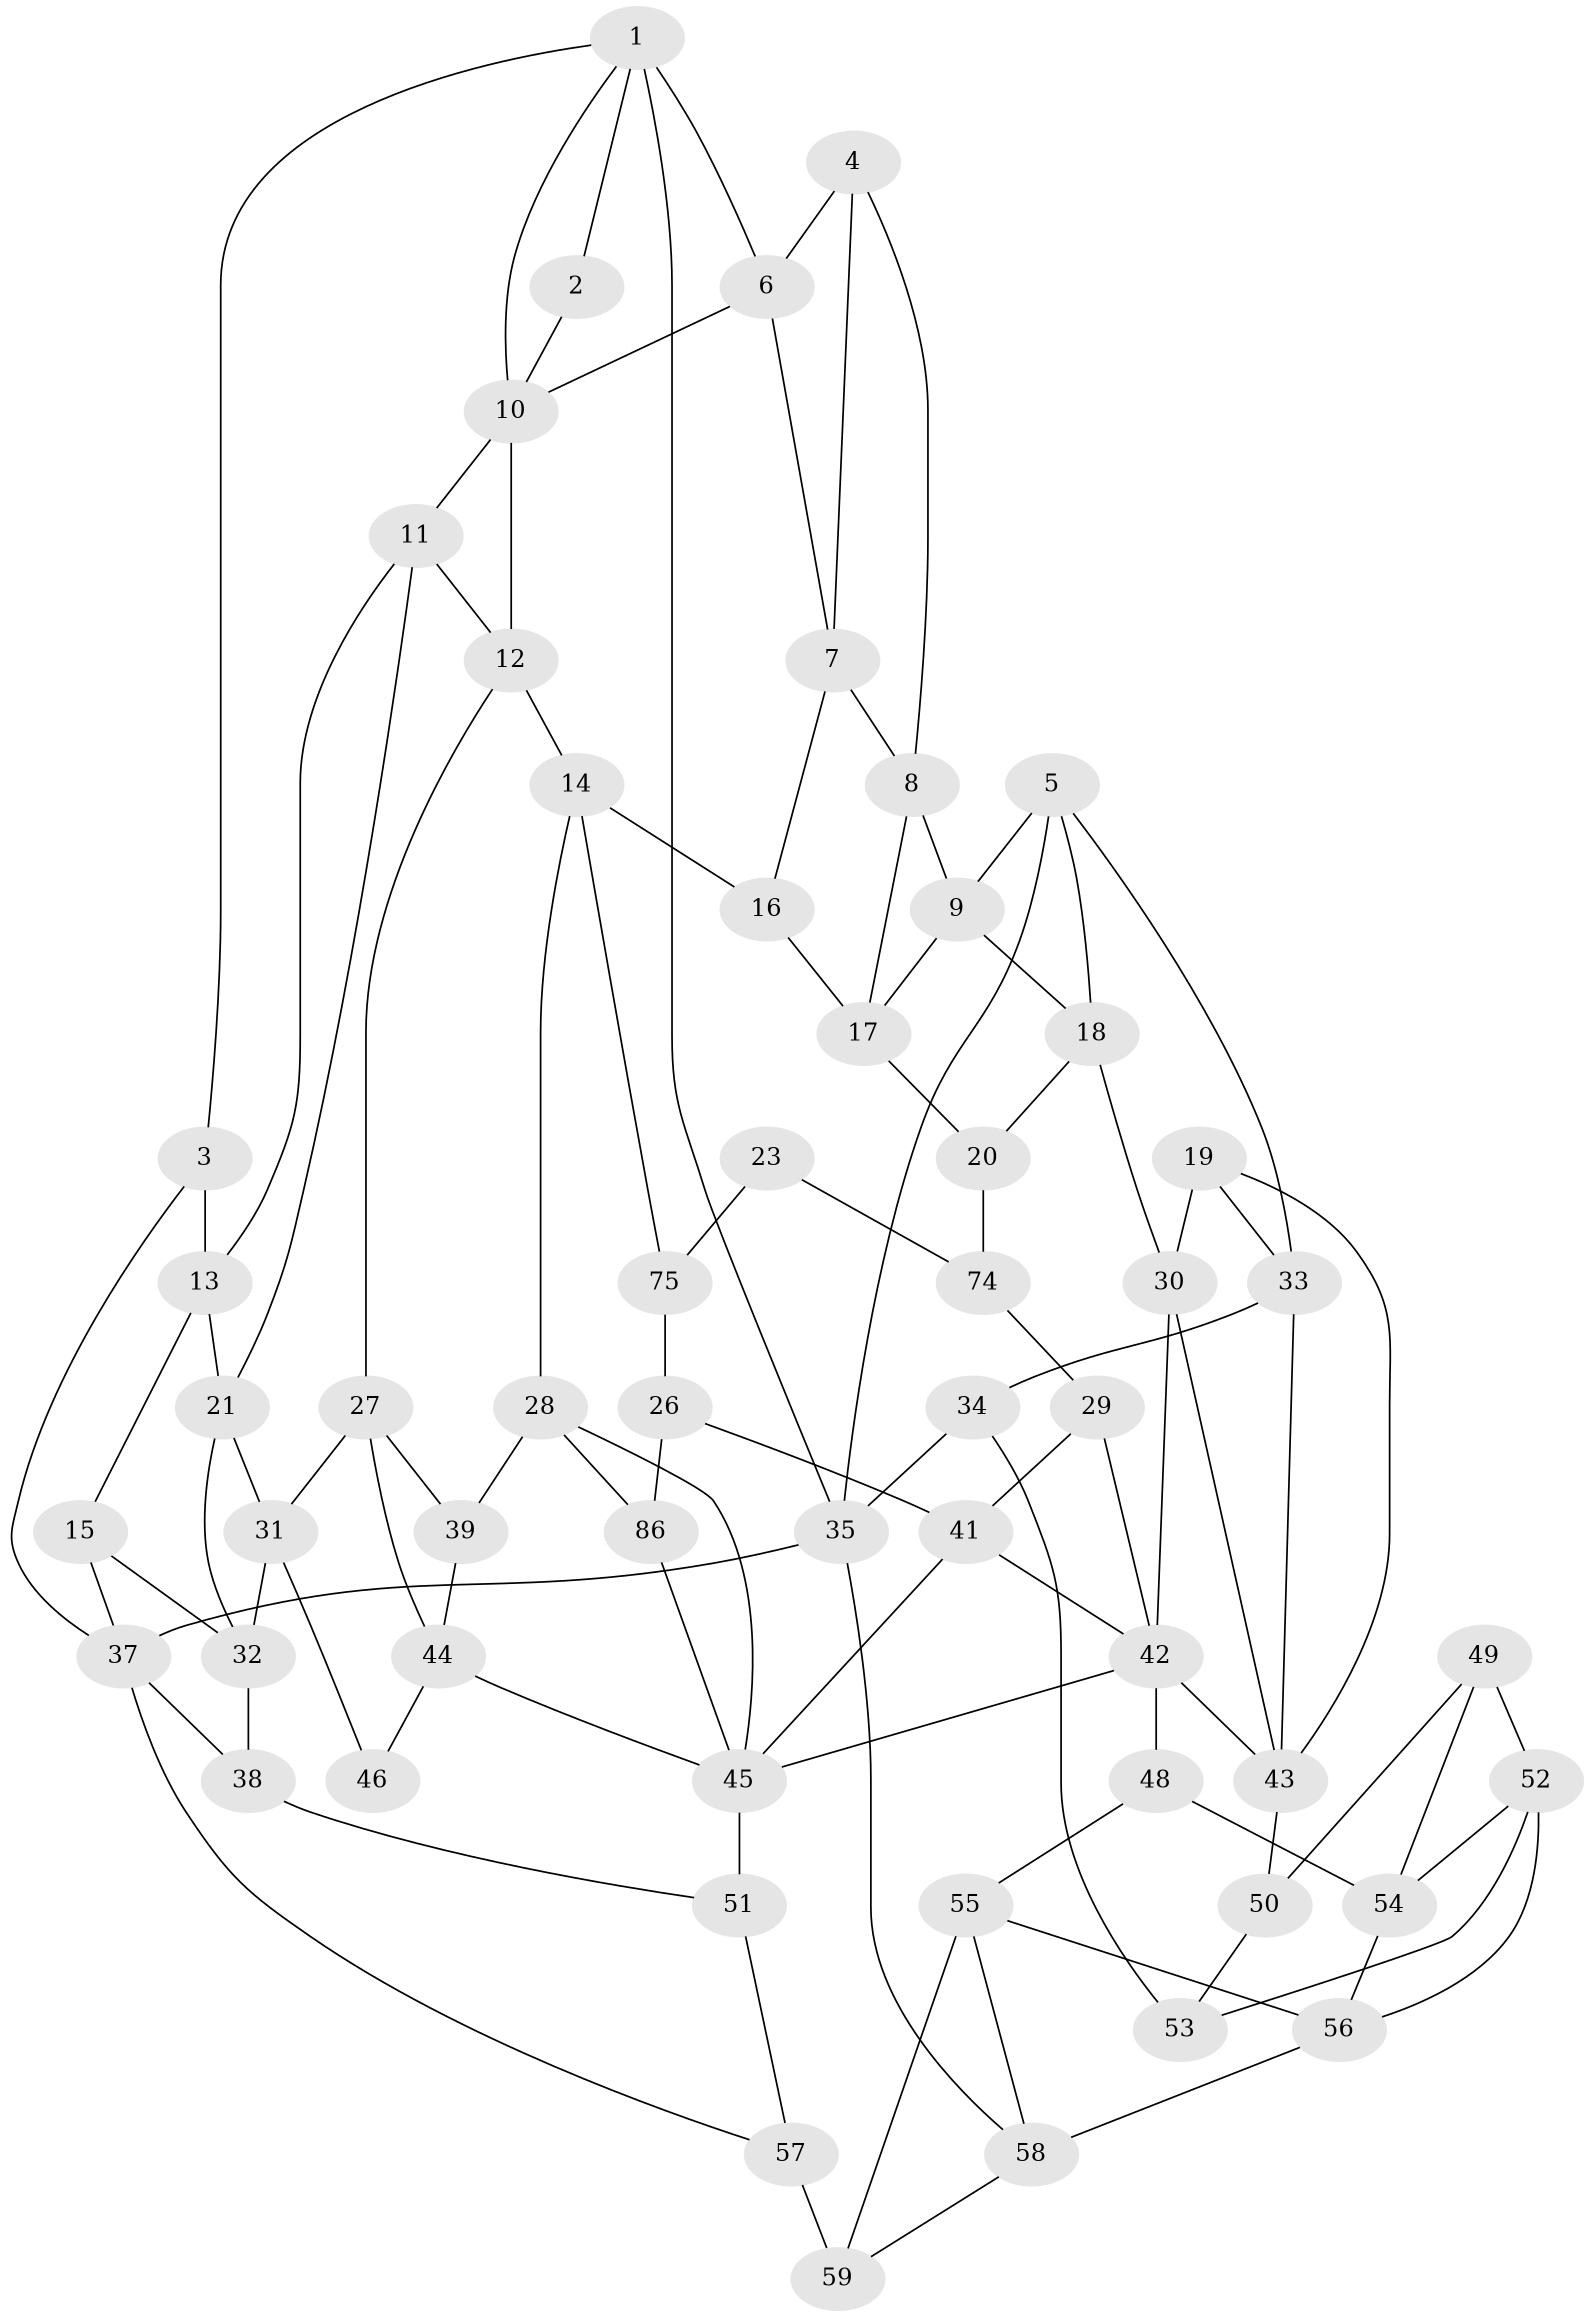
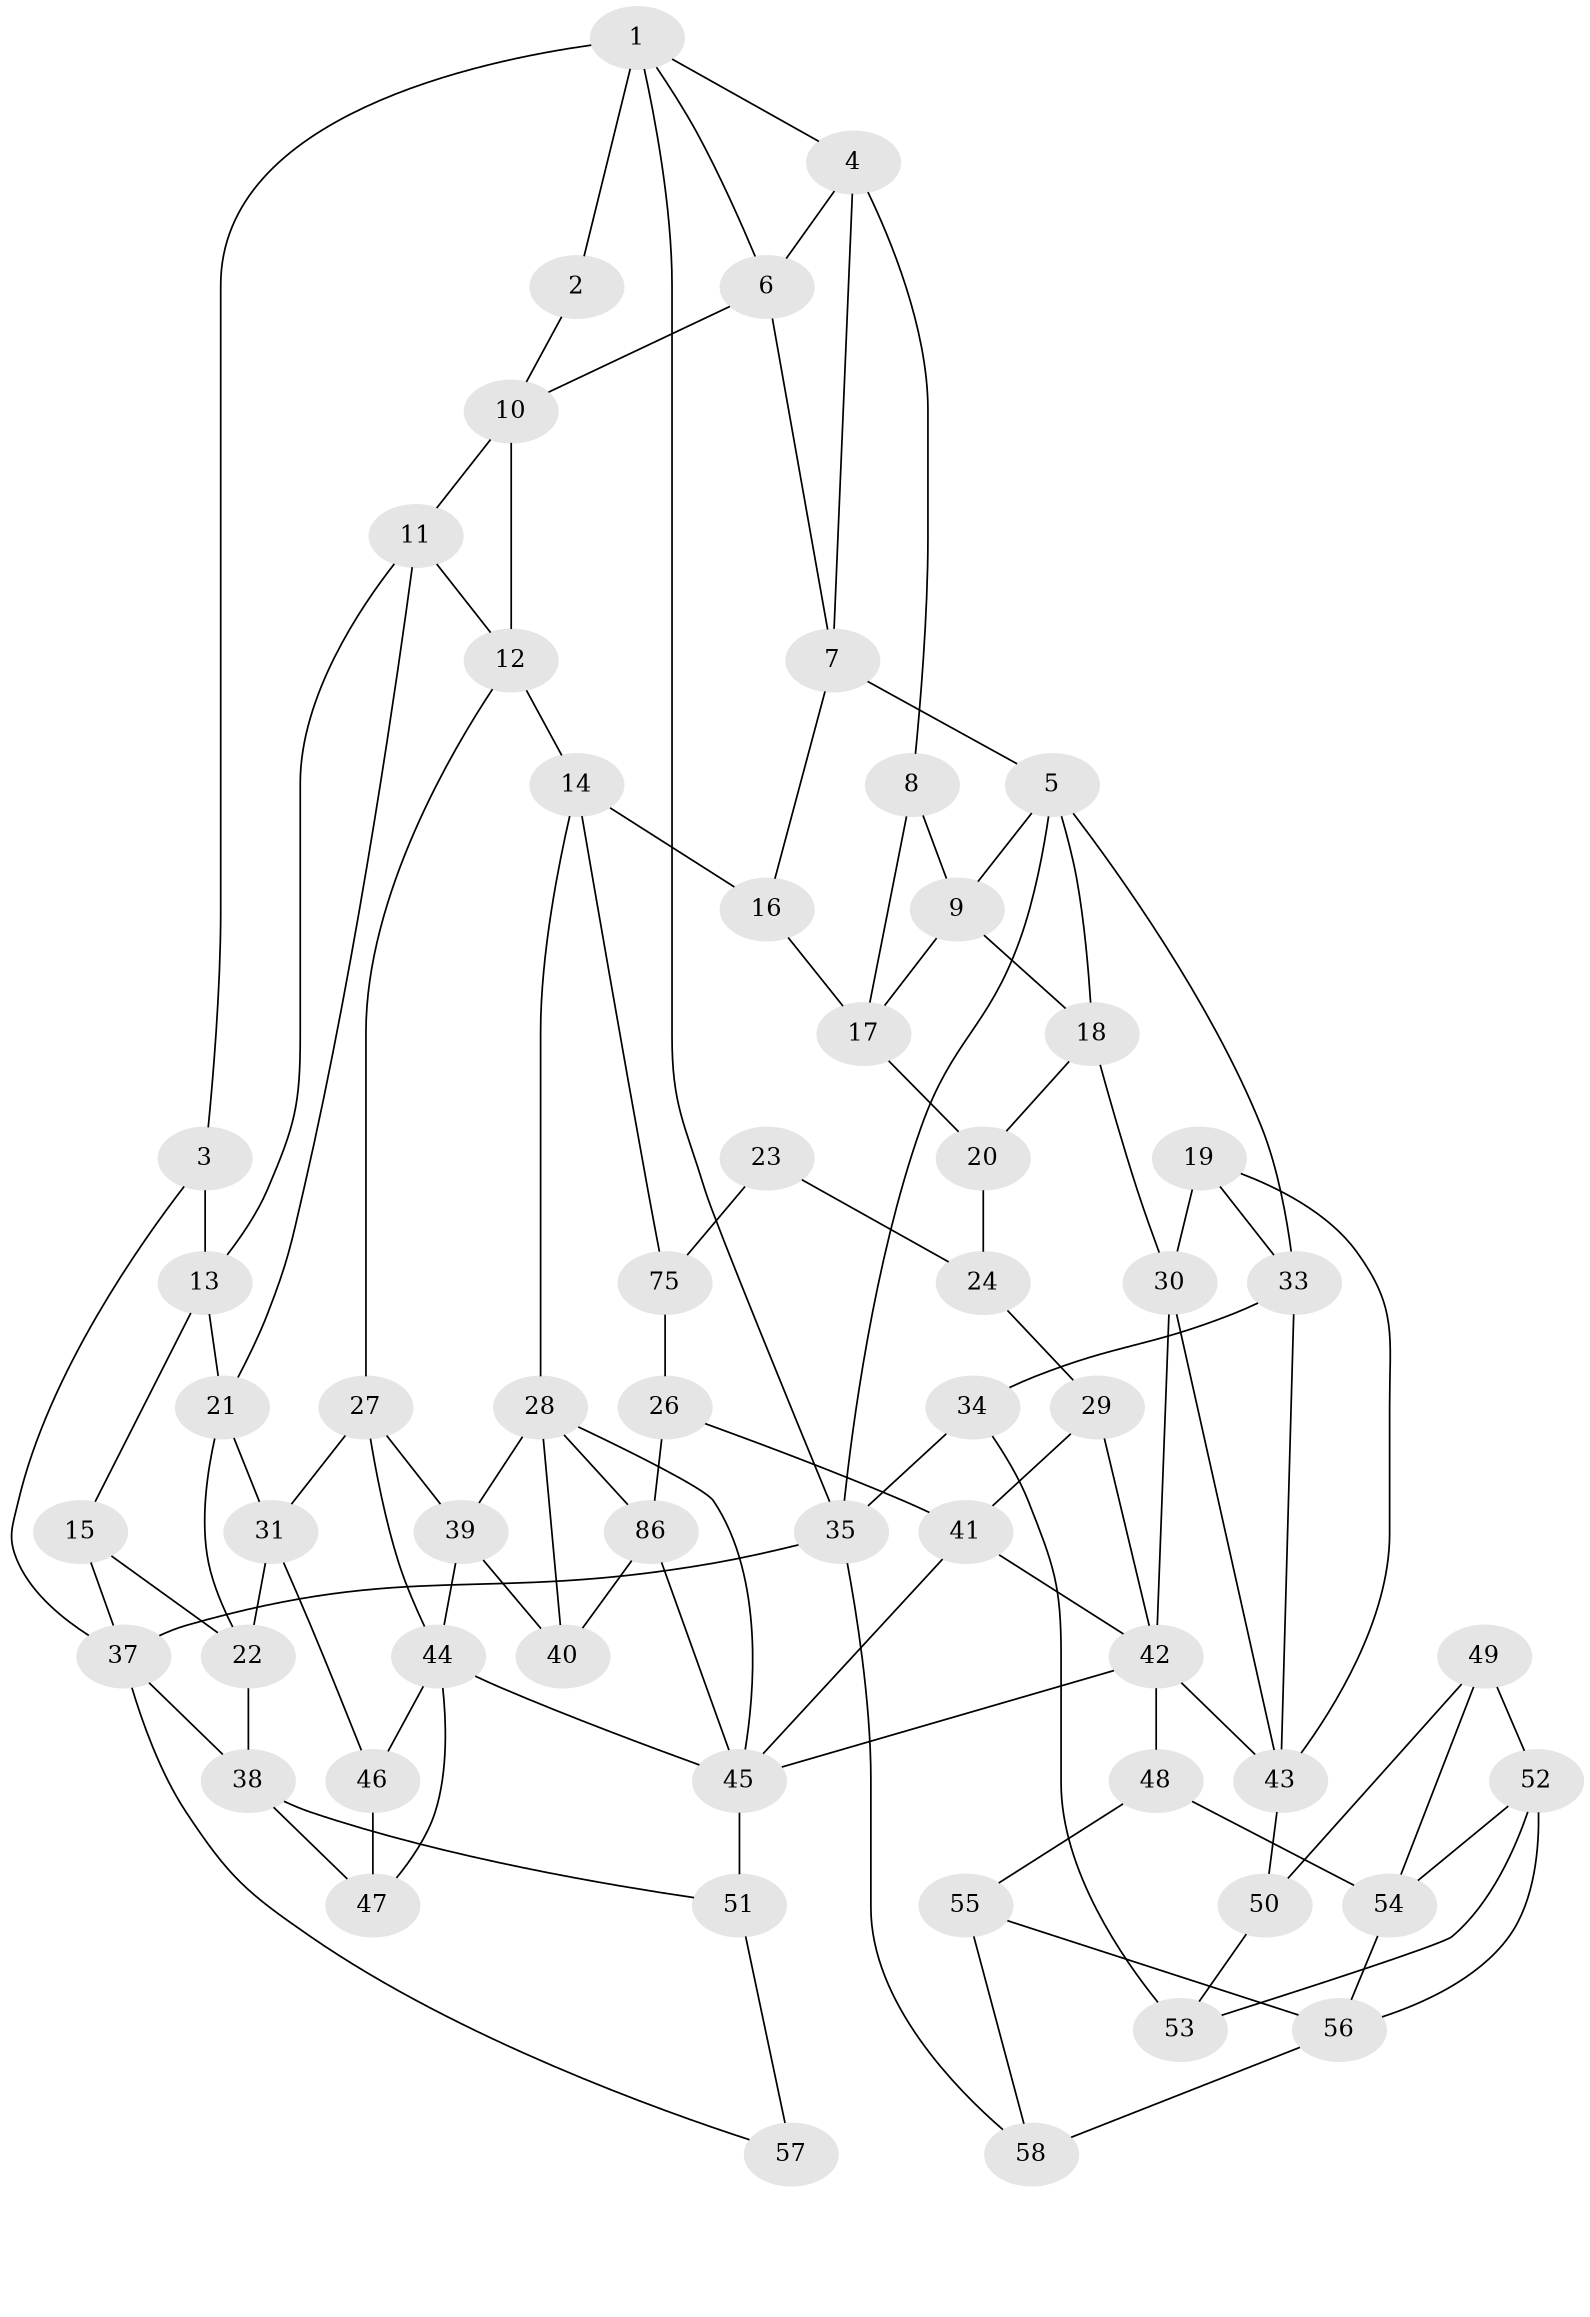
edge "1" -- "10": now "1" -- "4"
edge "7" -- "8": now "7" -- "5"
node "74": label "74" -> "24"
node "32": label "32" -> "22"
node "40": added
node "47": added
node "59": removed
